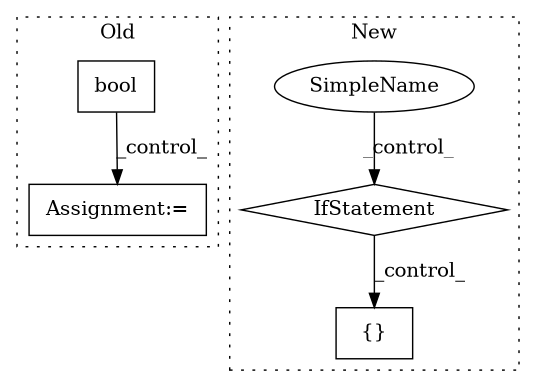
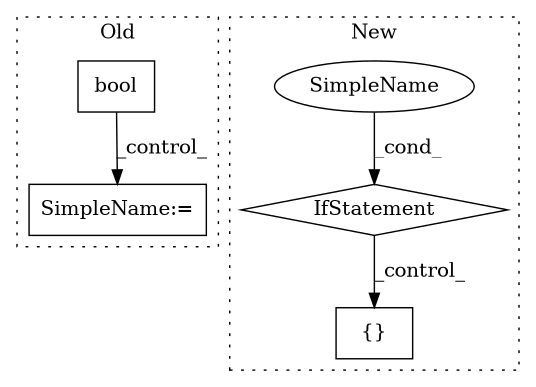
edge "SimpleName" -> "IfStatement": label "_control_" -> "_cond_"
node "Assignment:=": label "Assignment:=" -> "SimpleName:="
